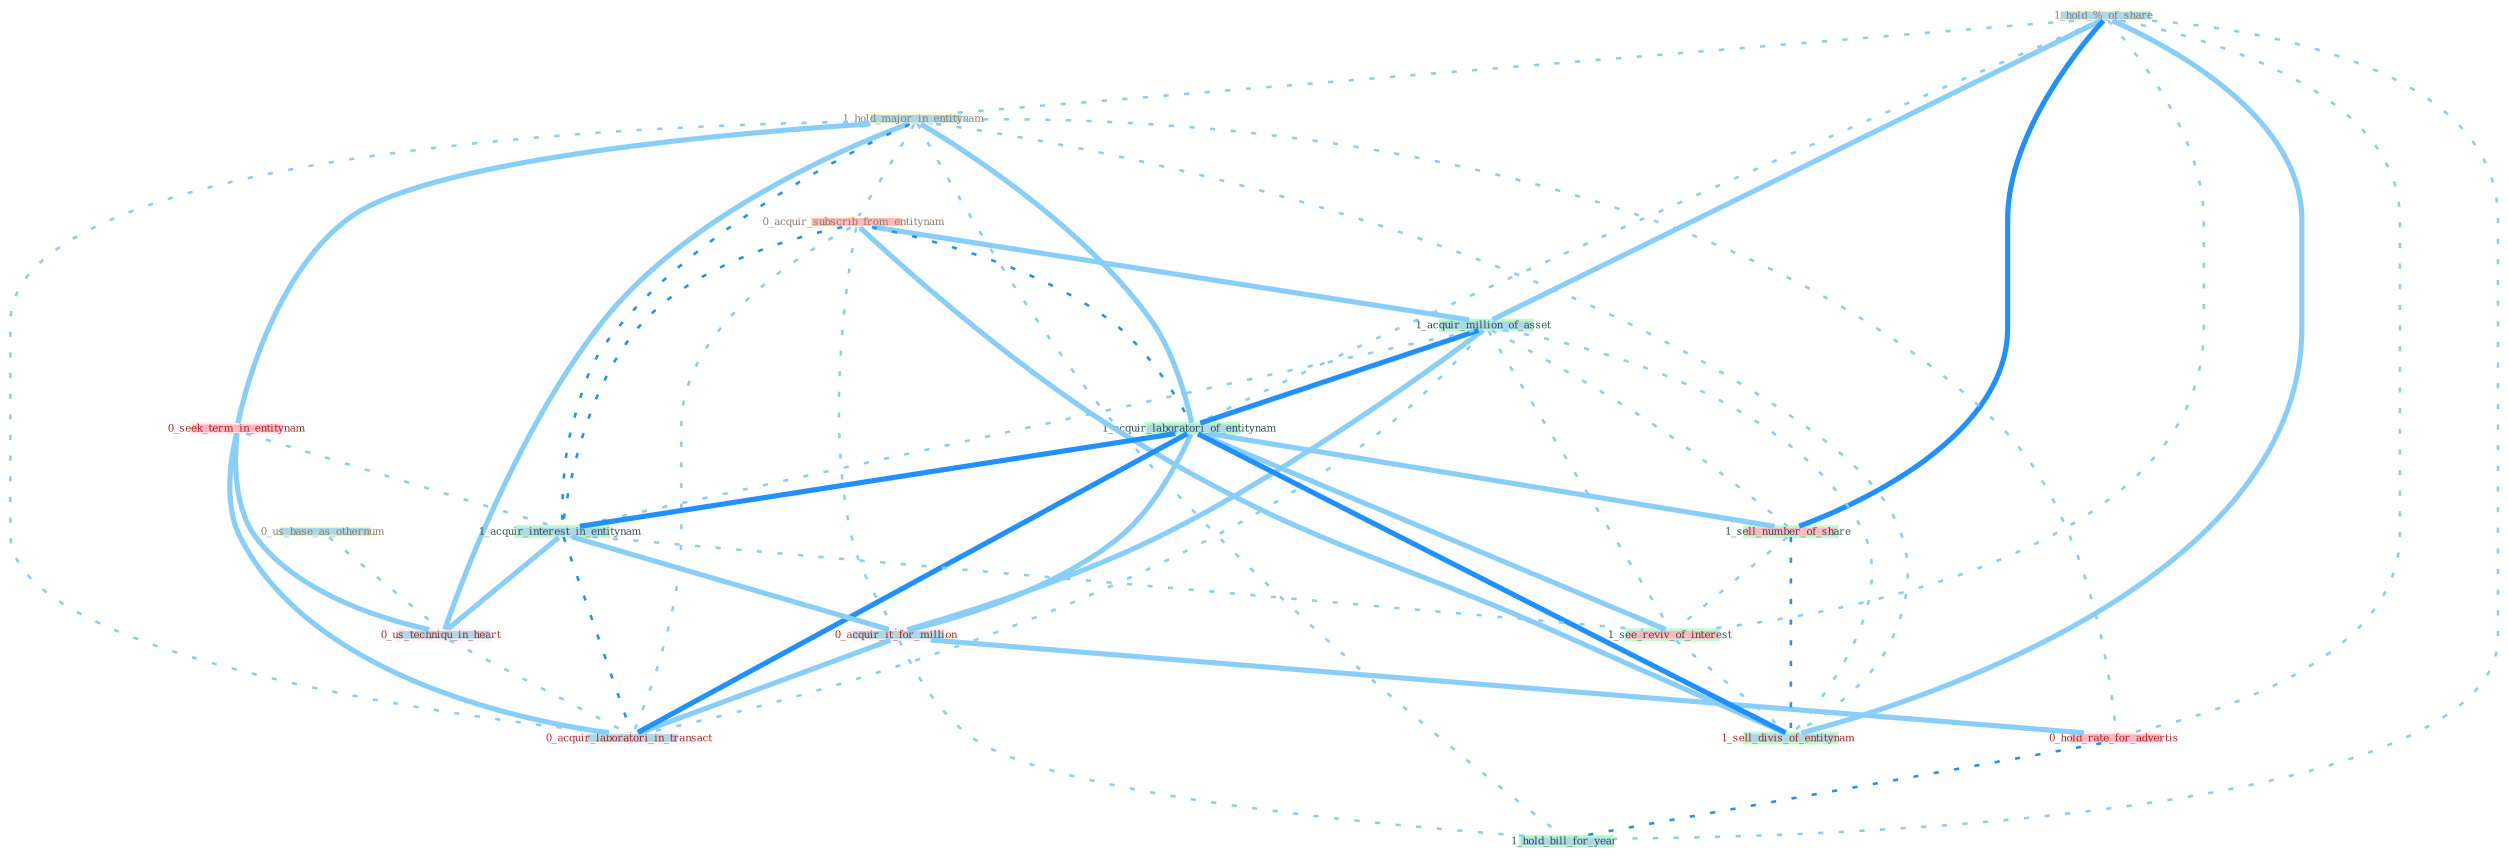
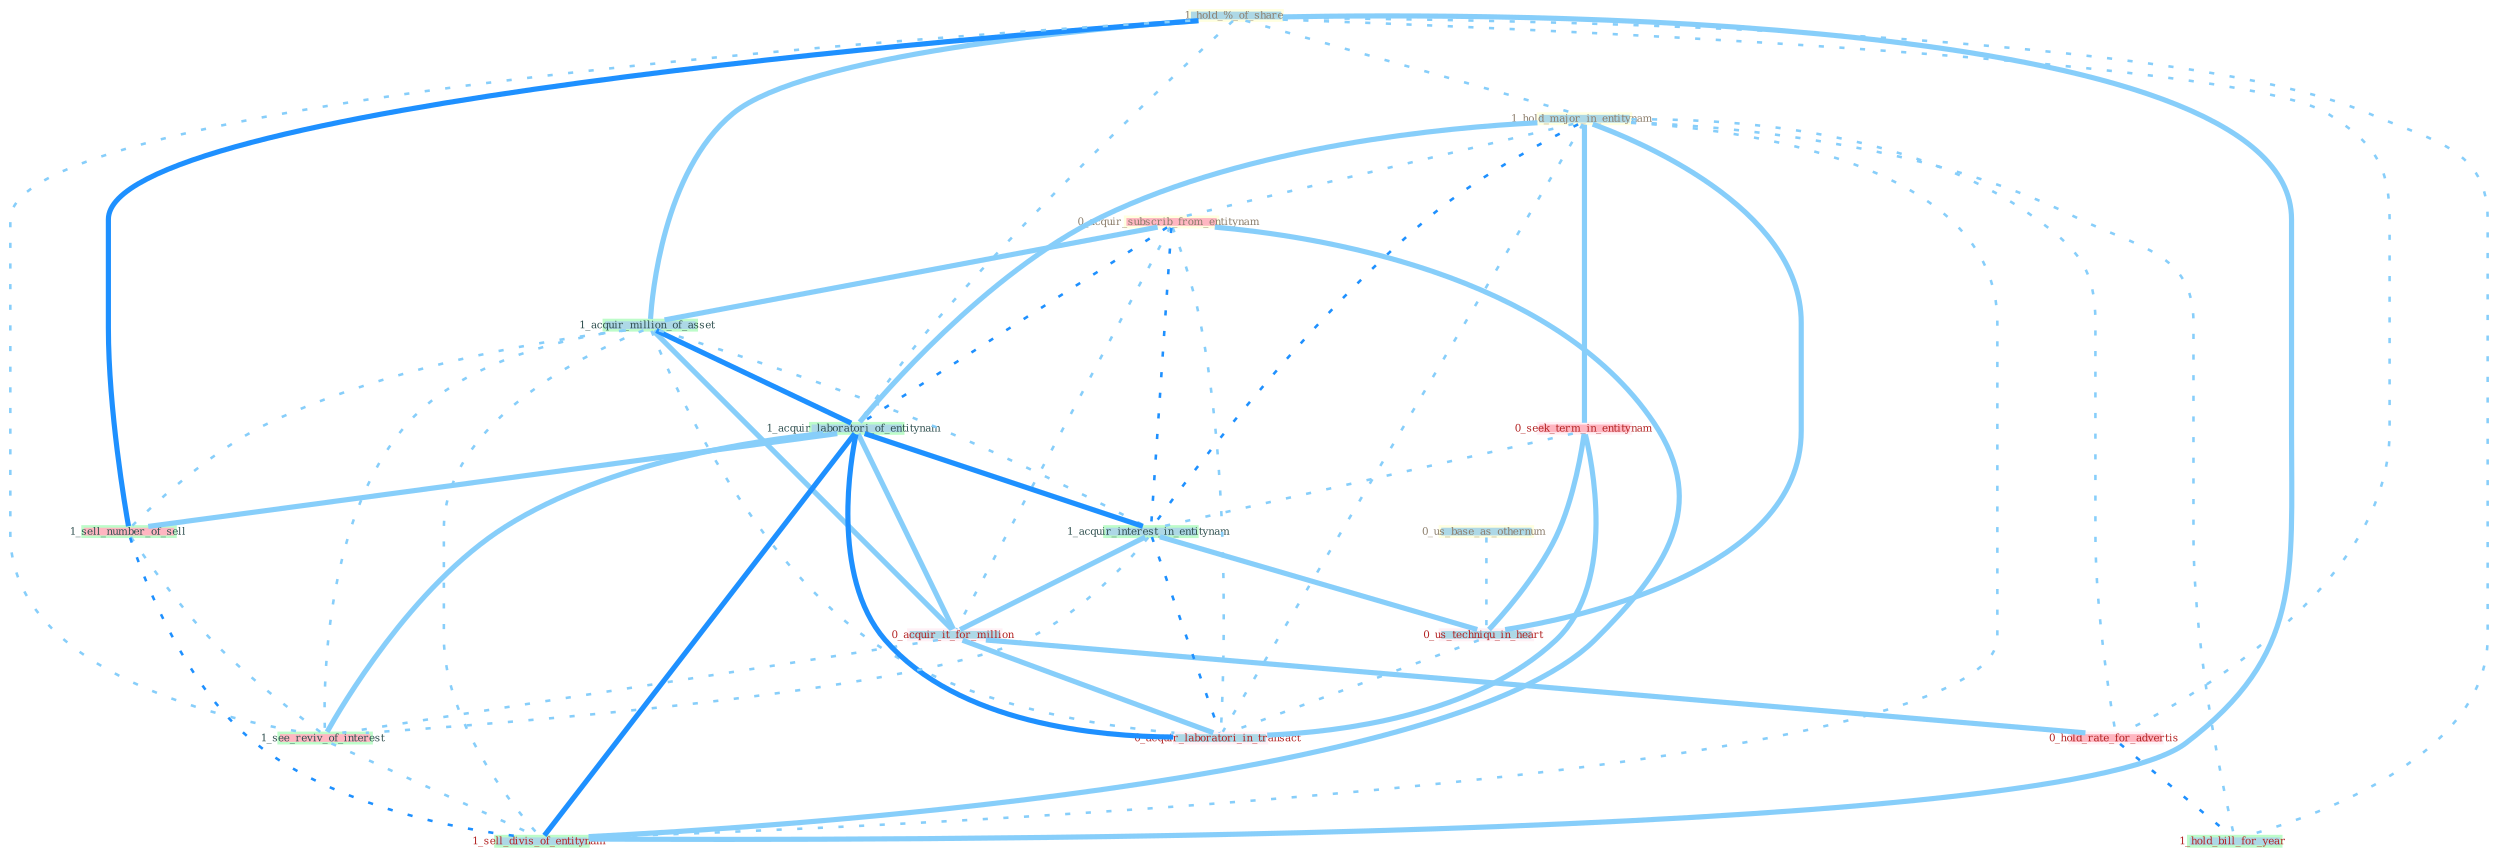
node "1_sell_number_of_share": label "1_sell_number_of_share" -> "1_sell_number_of_sell"
edge "0_acquir_it_for_million" -- "1_hold_bill_for_year": now "0_acquir_it_for_million" -- "1_see_reviv_of_interest"
node "1_hold_bill_for_year": fontcolor #2f4f4f -> #b22222
